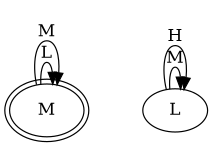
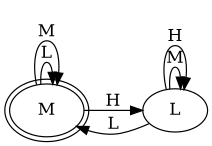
edge "M" -> "L": added, label "H"
edge "L" -> "M": added, label "L"
